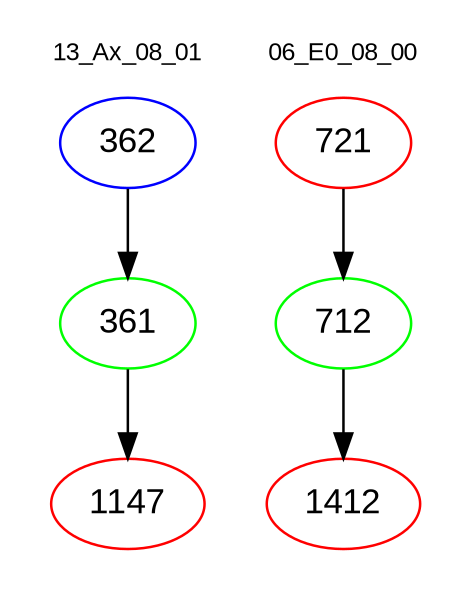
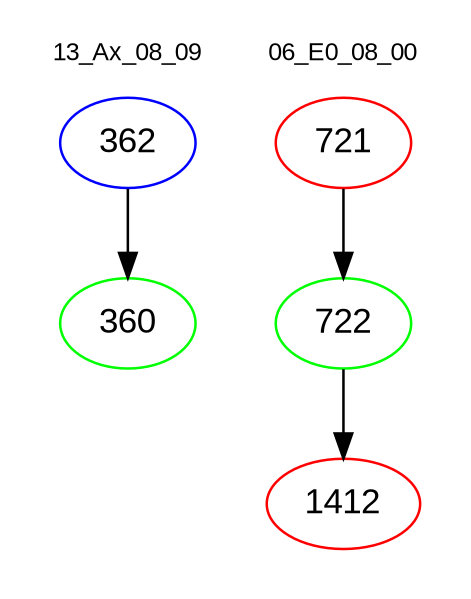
cluster "13_Ax_08_01": label "13_Ax_08_01" -> "13_Ax_08_09"
node "361": label "361" -> "360"
node "712": label "712" -> "722"
node "1147": removed
